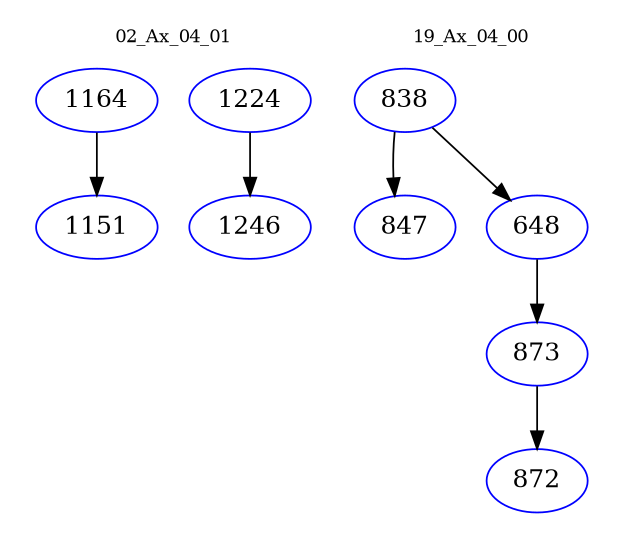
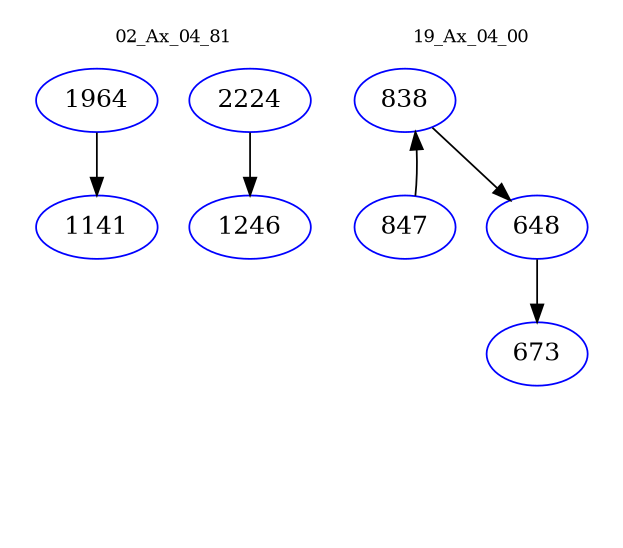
cluster "02_Ax_04_01": label "02_Ax_04_01" -> "02_Ax_04_81"
node "1164": label "1164" -> "1964"
node "1224": label "1224" -> "2224"
edge "838" -> "847": reversed
node "1151": label "1151" -> "1141"
node "873": label "873" -> "673"
node "872": removed
